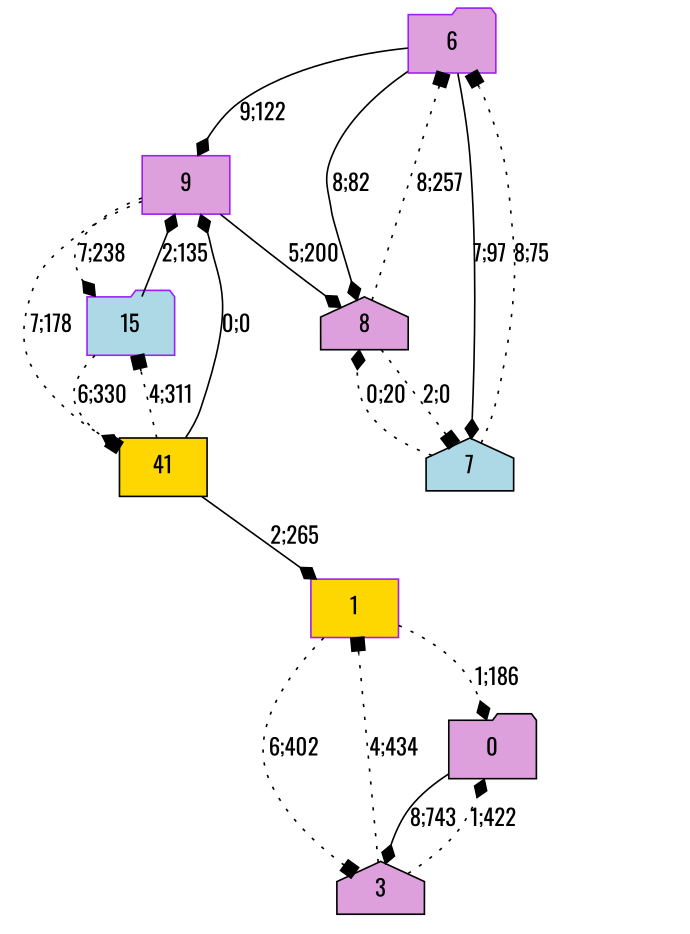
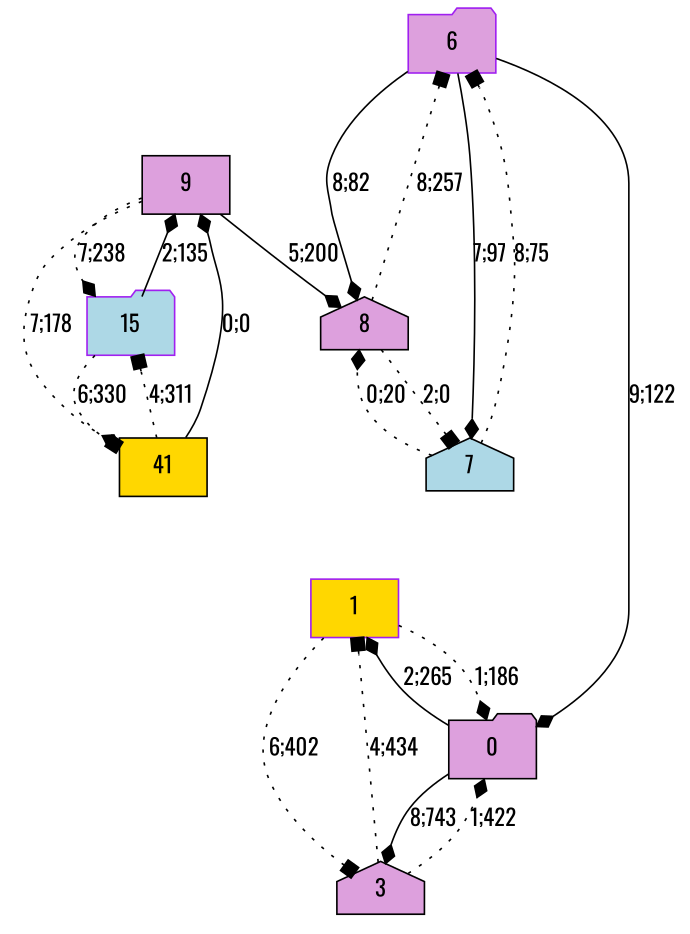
edge "6" -> "9": now "6" -> "0"
node "9": color purple -> black
edge "41" -> "1": now "0" -> "1"
